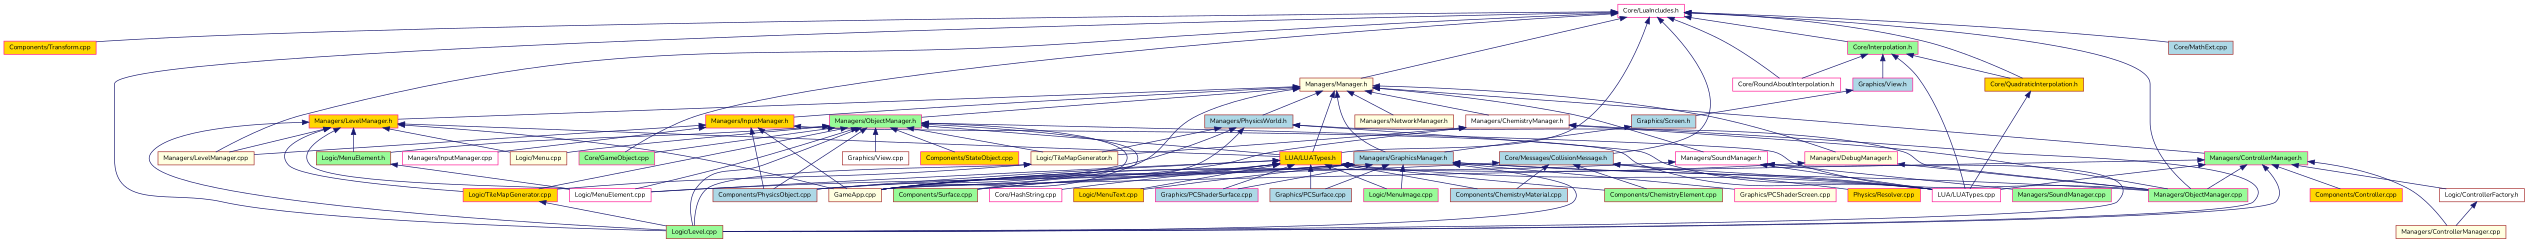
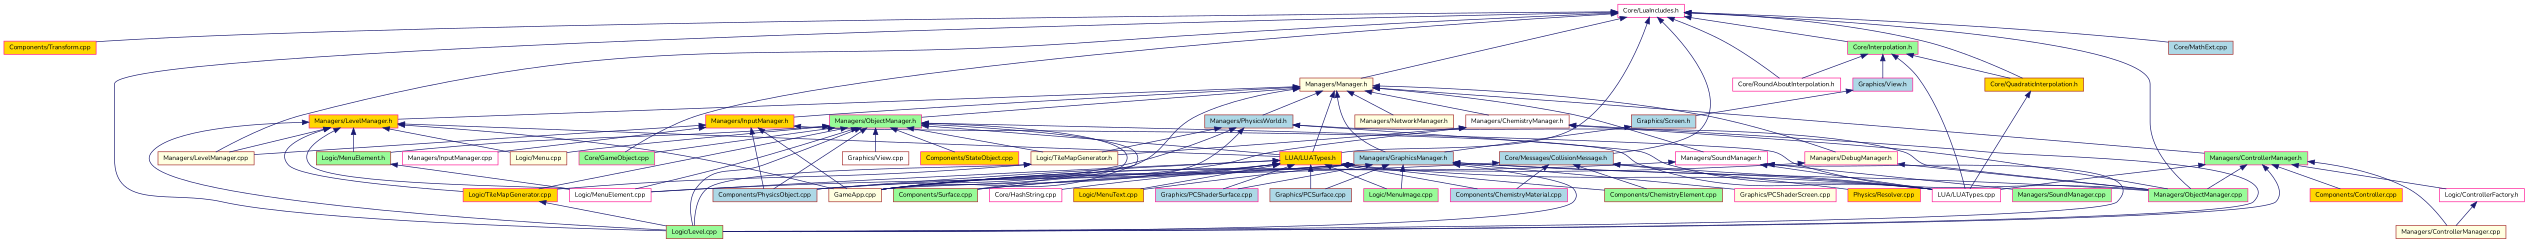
edge "GameApp.cpp" -> "Managers/ControllerManager.h": removed
node "Components/ChemistryMaterial.cpp": color brown -> deeppink
node "Logic/ControllerFactory.h": color brown -> deeppink
